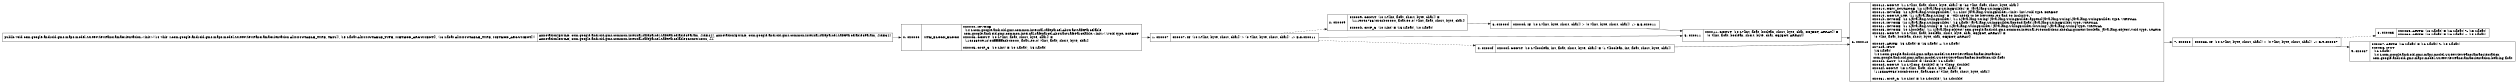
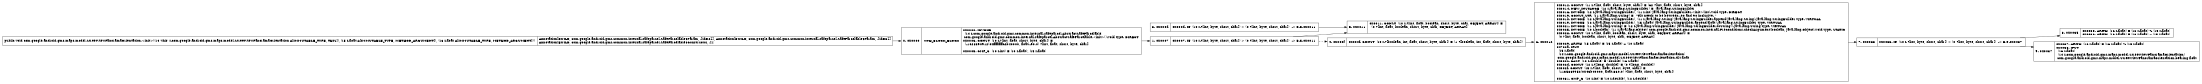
node "2: 0x0009": removed
edge "7: 0x0033" -> "8: 0x0035": style dashed -> solid
edge "5: 0x0011" -> "6: 0x0012": removed
